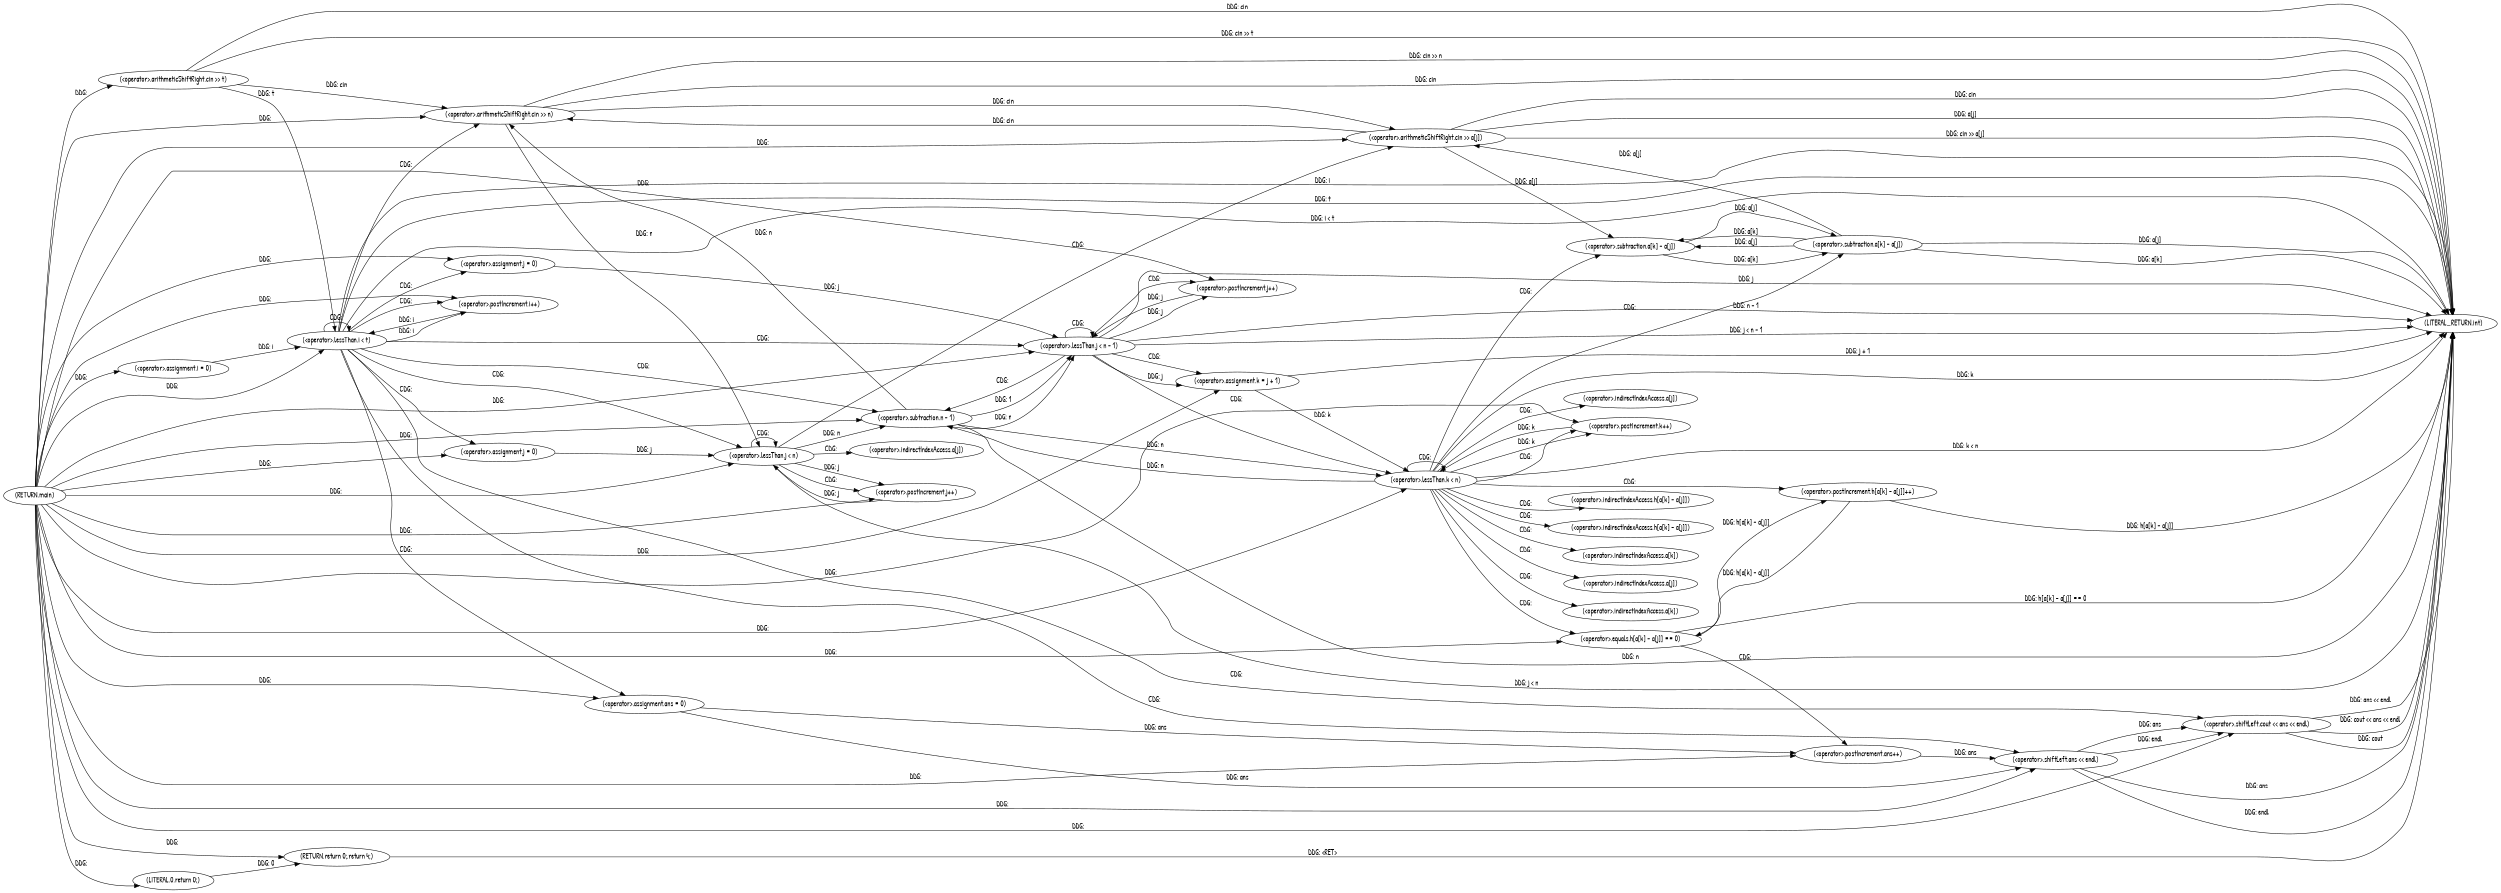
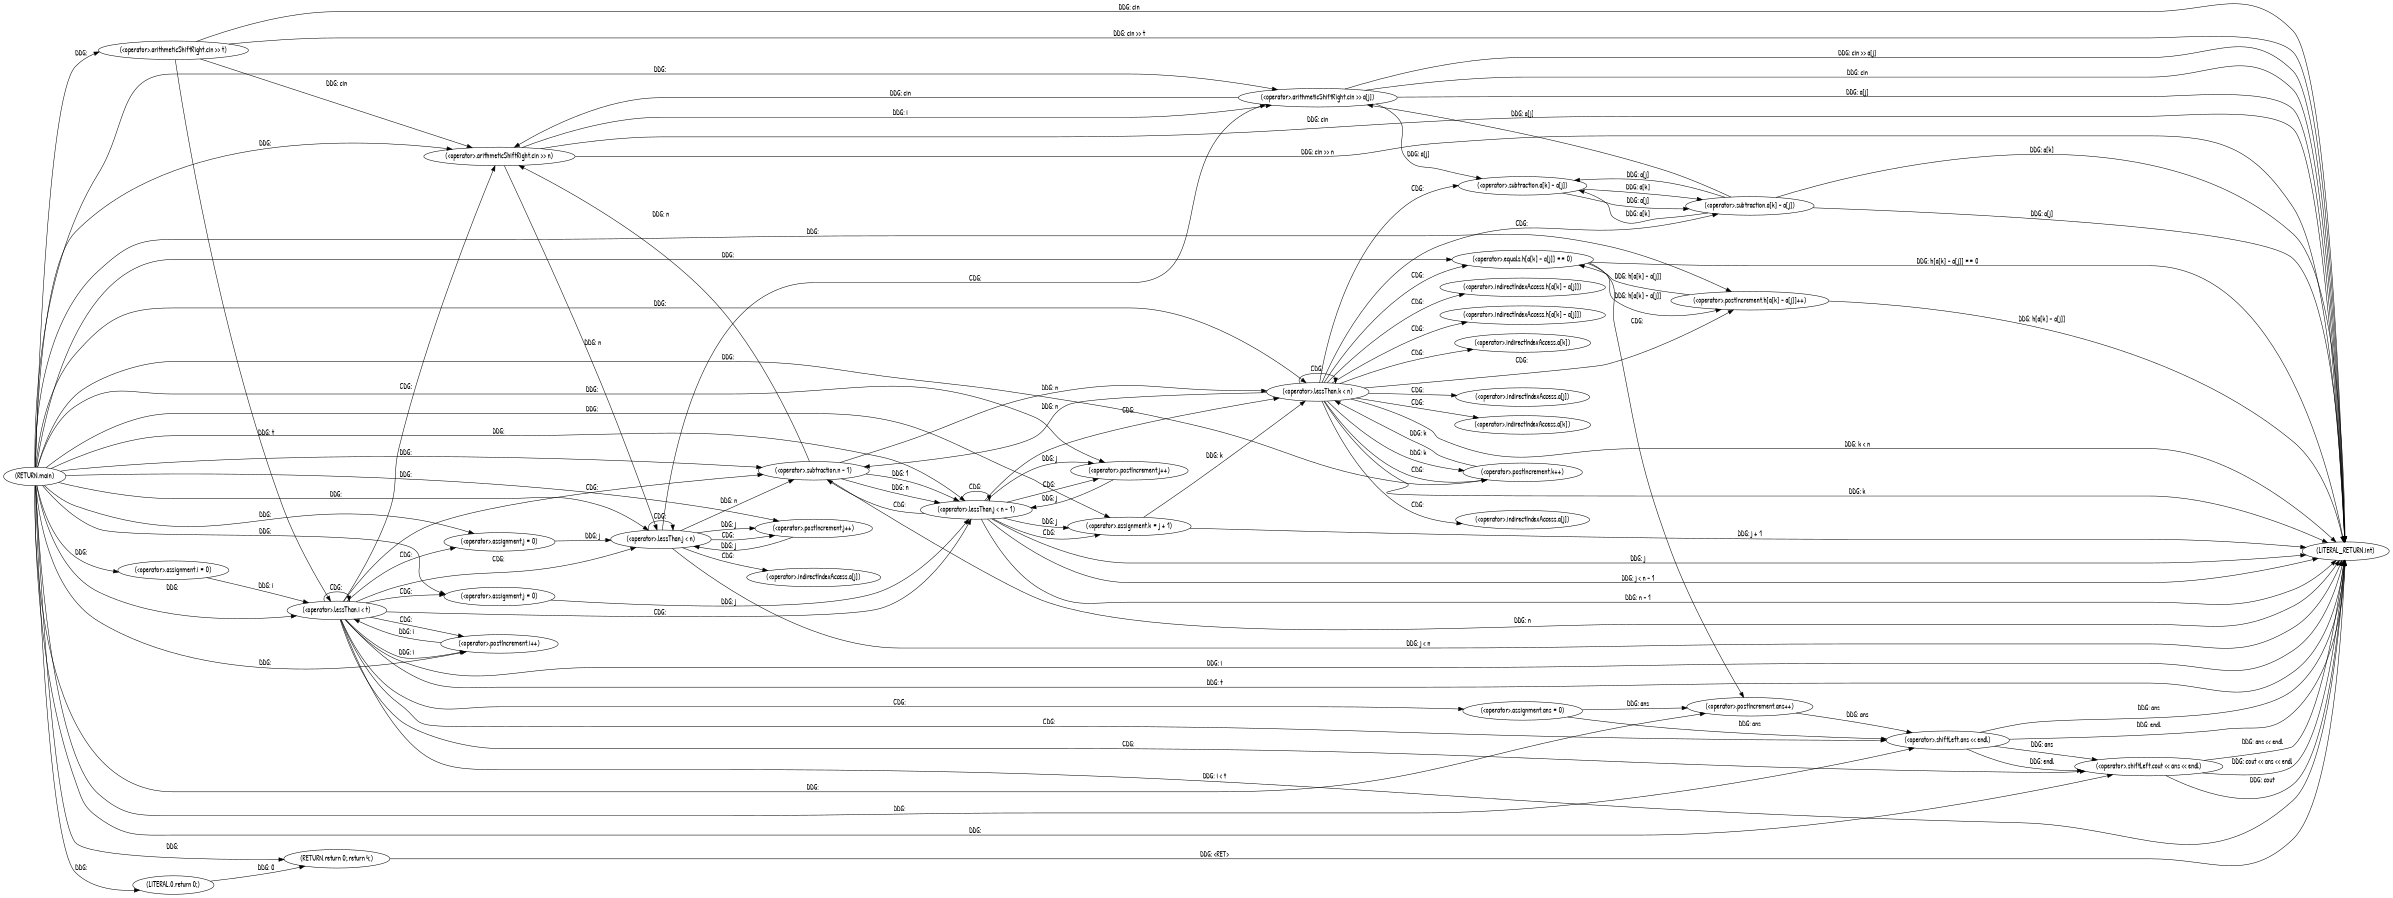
edge "(<operator>.arithmeticShiftRight,cin >> n)" -> "(<operator>.arithmeticShiftRight,cin >> a[j])": label "DDG: cin" -> "DDG: i"
edge "(RETURN,main)" -> "(<operator>.assignment,ans = 0)": now "(RETURN,main)" -> "(<operator>.postIncrement,h[a[k] - a[j]]++)"
